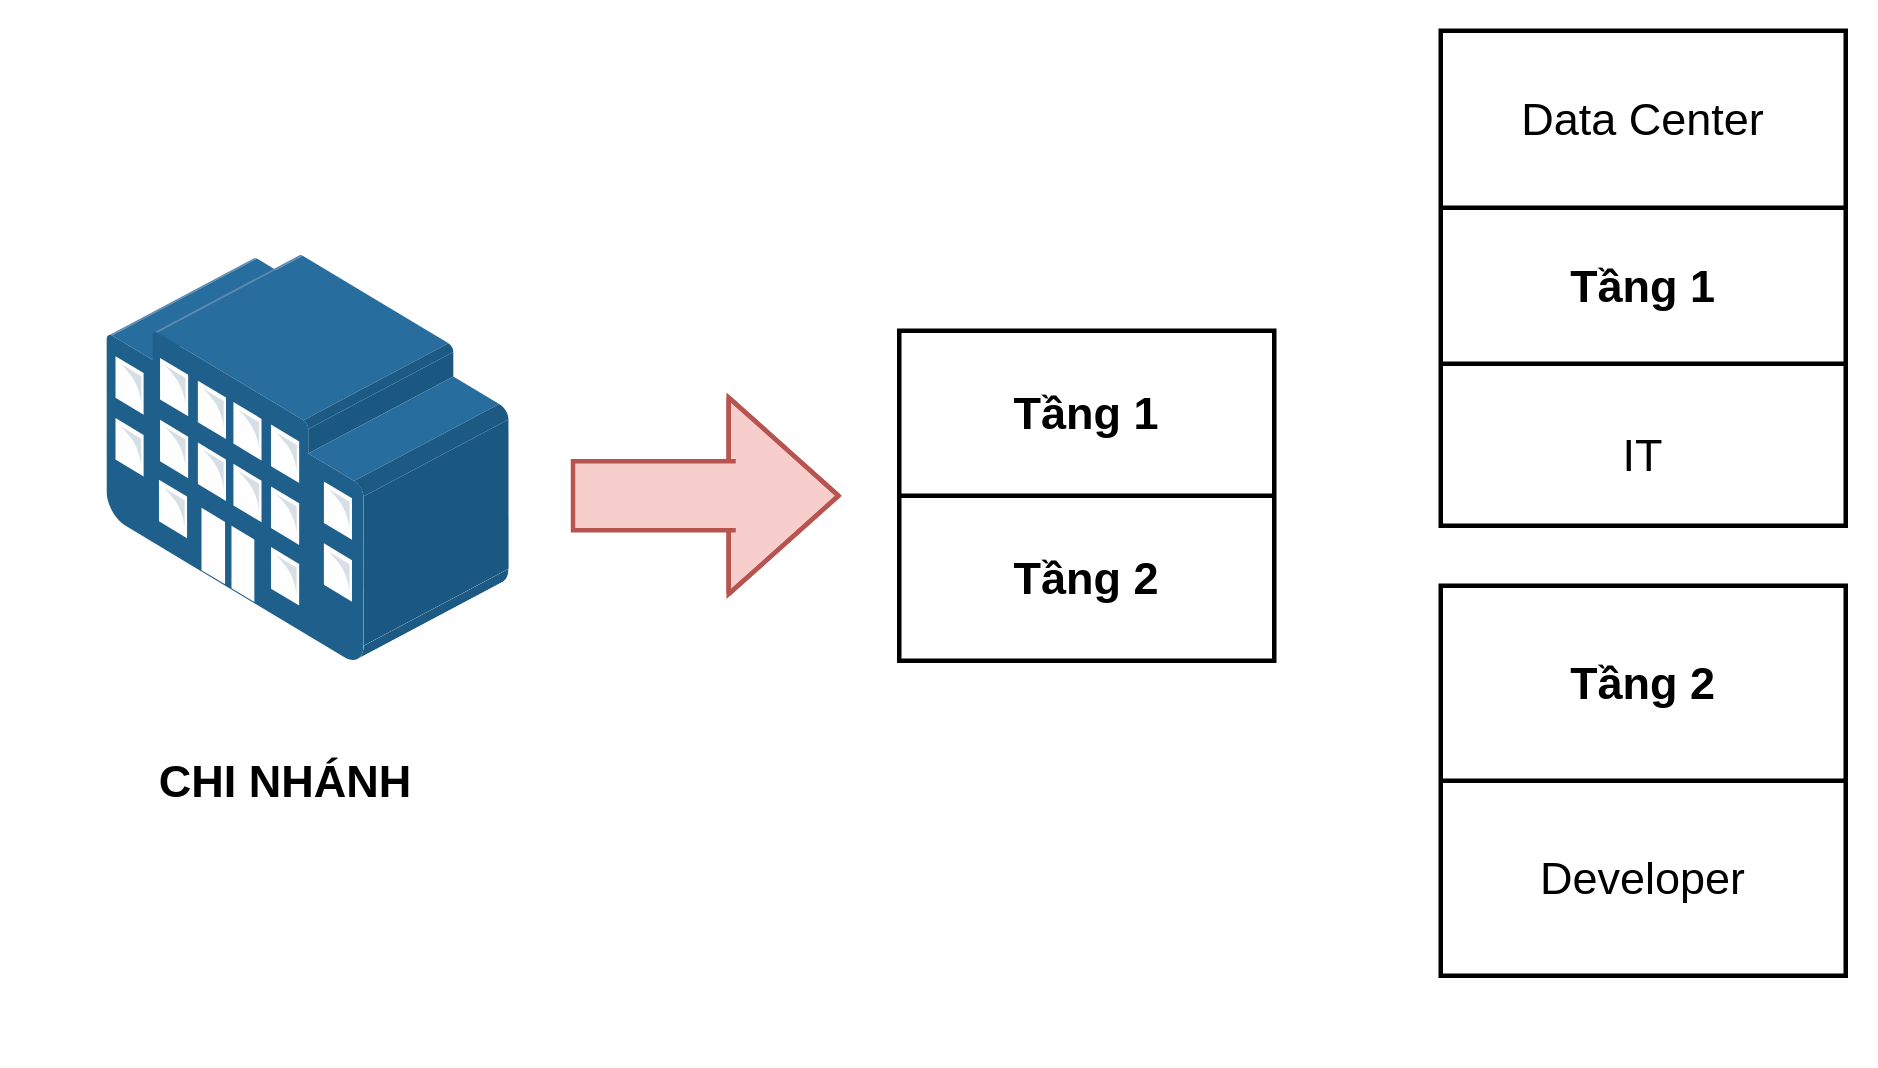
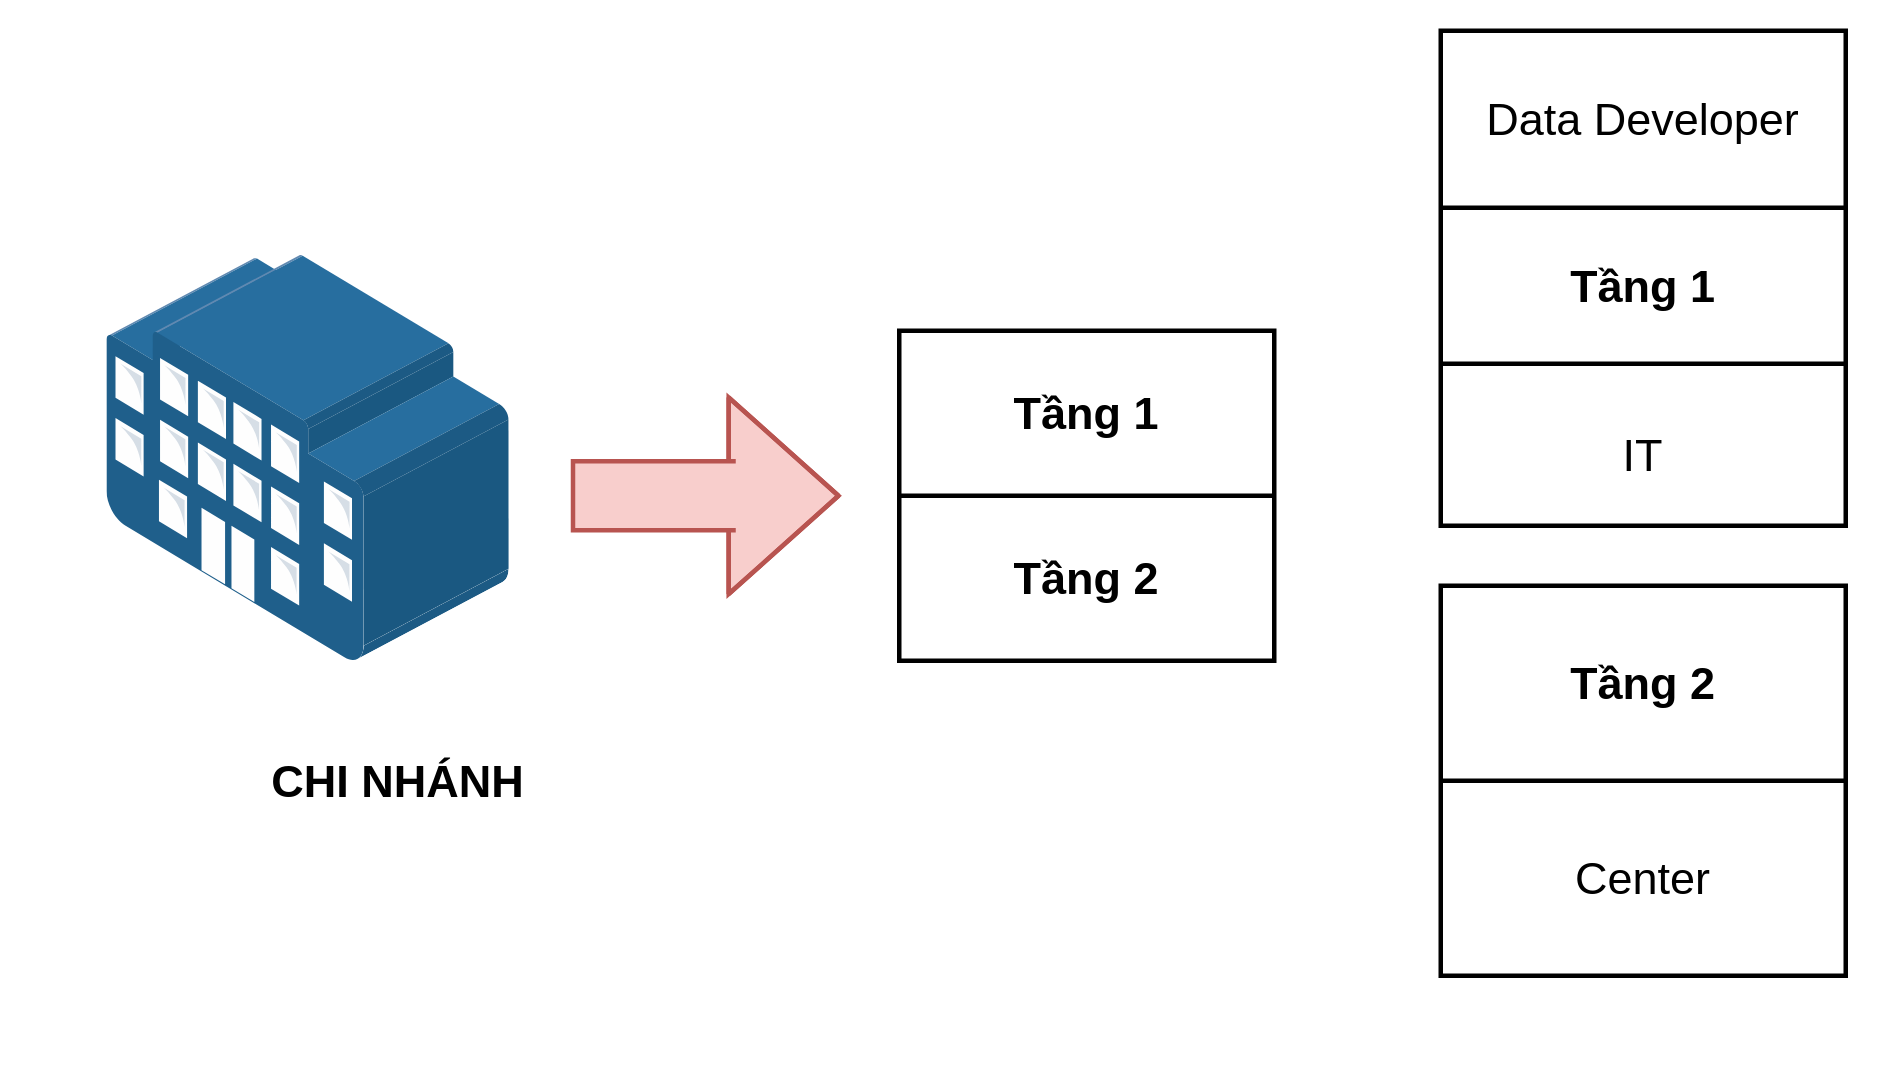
node "Data Center": label "Data Center" -> "Data Developer"
node "CHI NHÁNH": moved (286, 781) -> (398, 781)
node "Developer": label "Developer" -> "Center"
